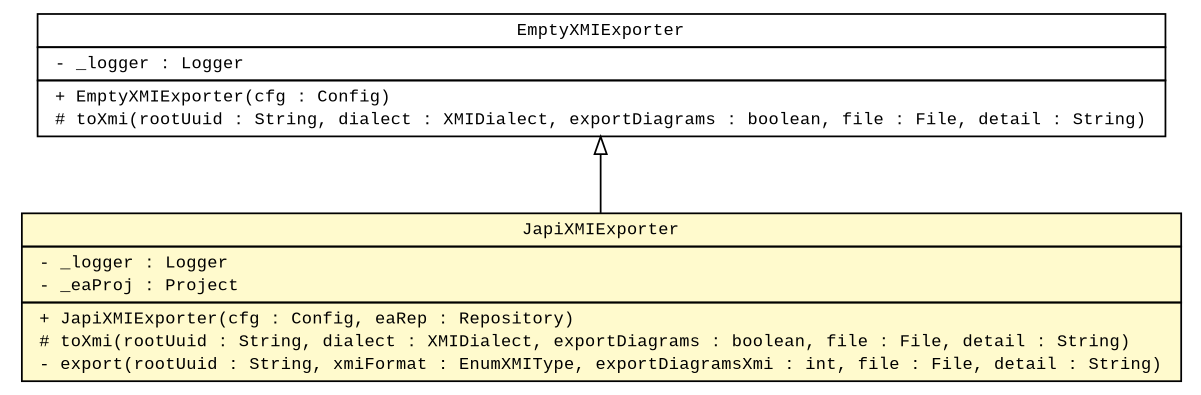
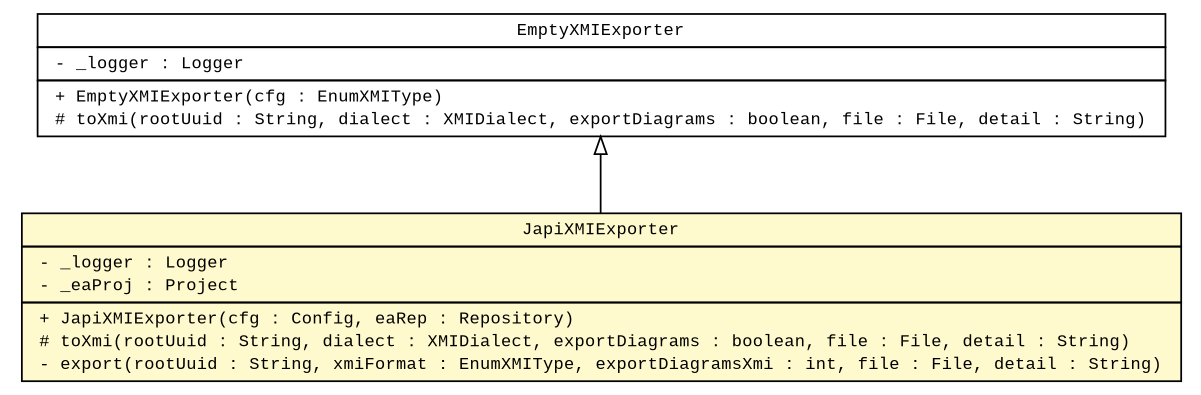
node "EmptyXMIExporter": text "+ EmptyXMIExporter(cfg : Config)" -> "+ EmptyXMIExporter(cfg : EnumXMIType)"
